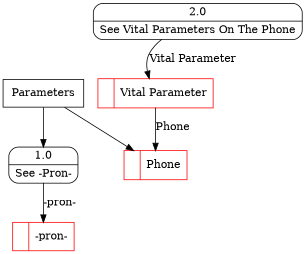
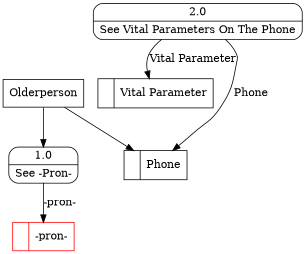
node "Parameters": label "Parameters" -> "Olderperson"
node "Vital Parameter": color red -> black
edge "Vital Parameter" -> "Phone": now "2.0" -> "Phone"
node "Phone": color red -> black
